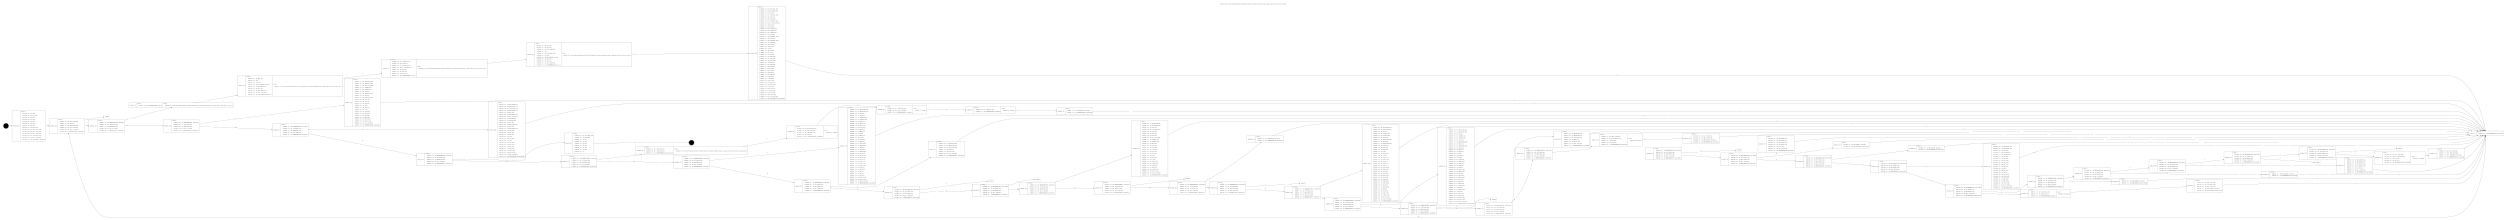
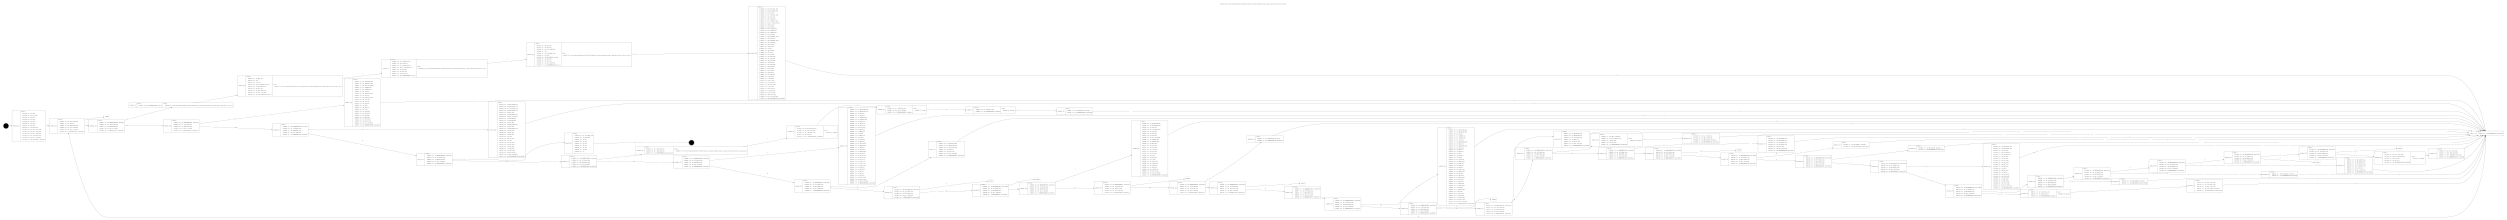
node "0x4019ef [25]": added
node "0x402117 [144]": removed
